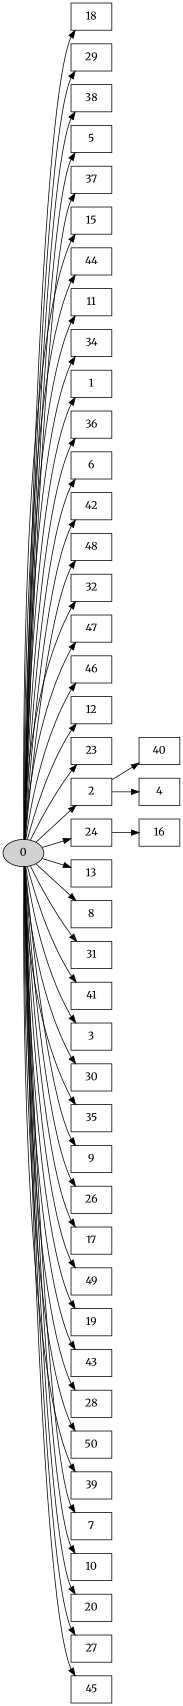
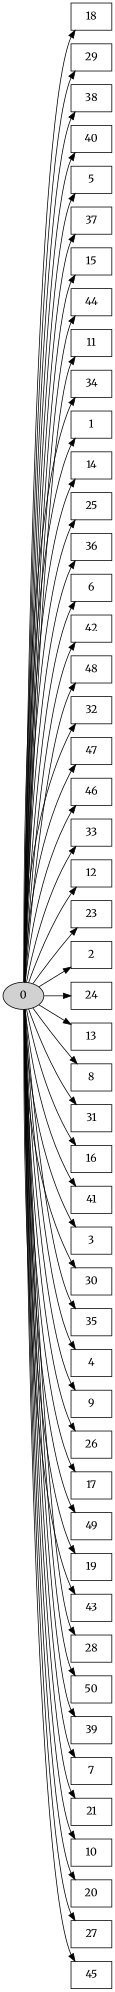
node "14": added
node "25": added
edge "2" -> "40": now "0" -> "40"
edge "2" -> "4": now "0" -> "4"
node "33": added
edge "24" -> "16": now "0" -> "16"
node "21": added
